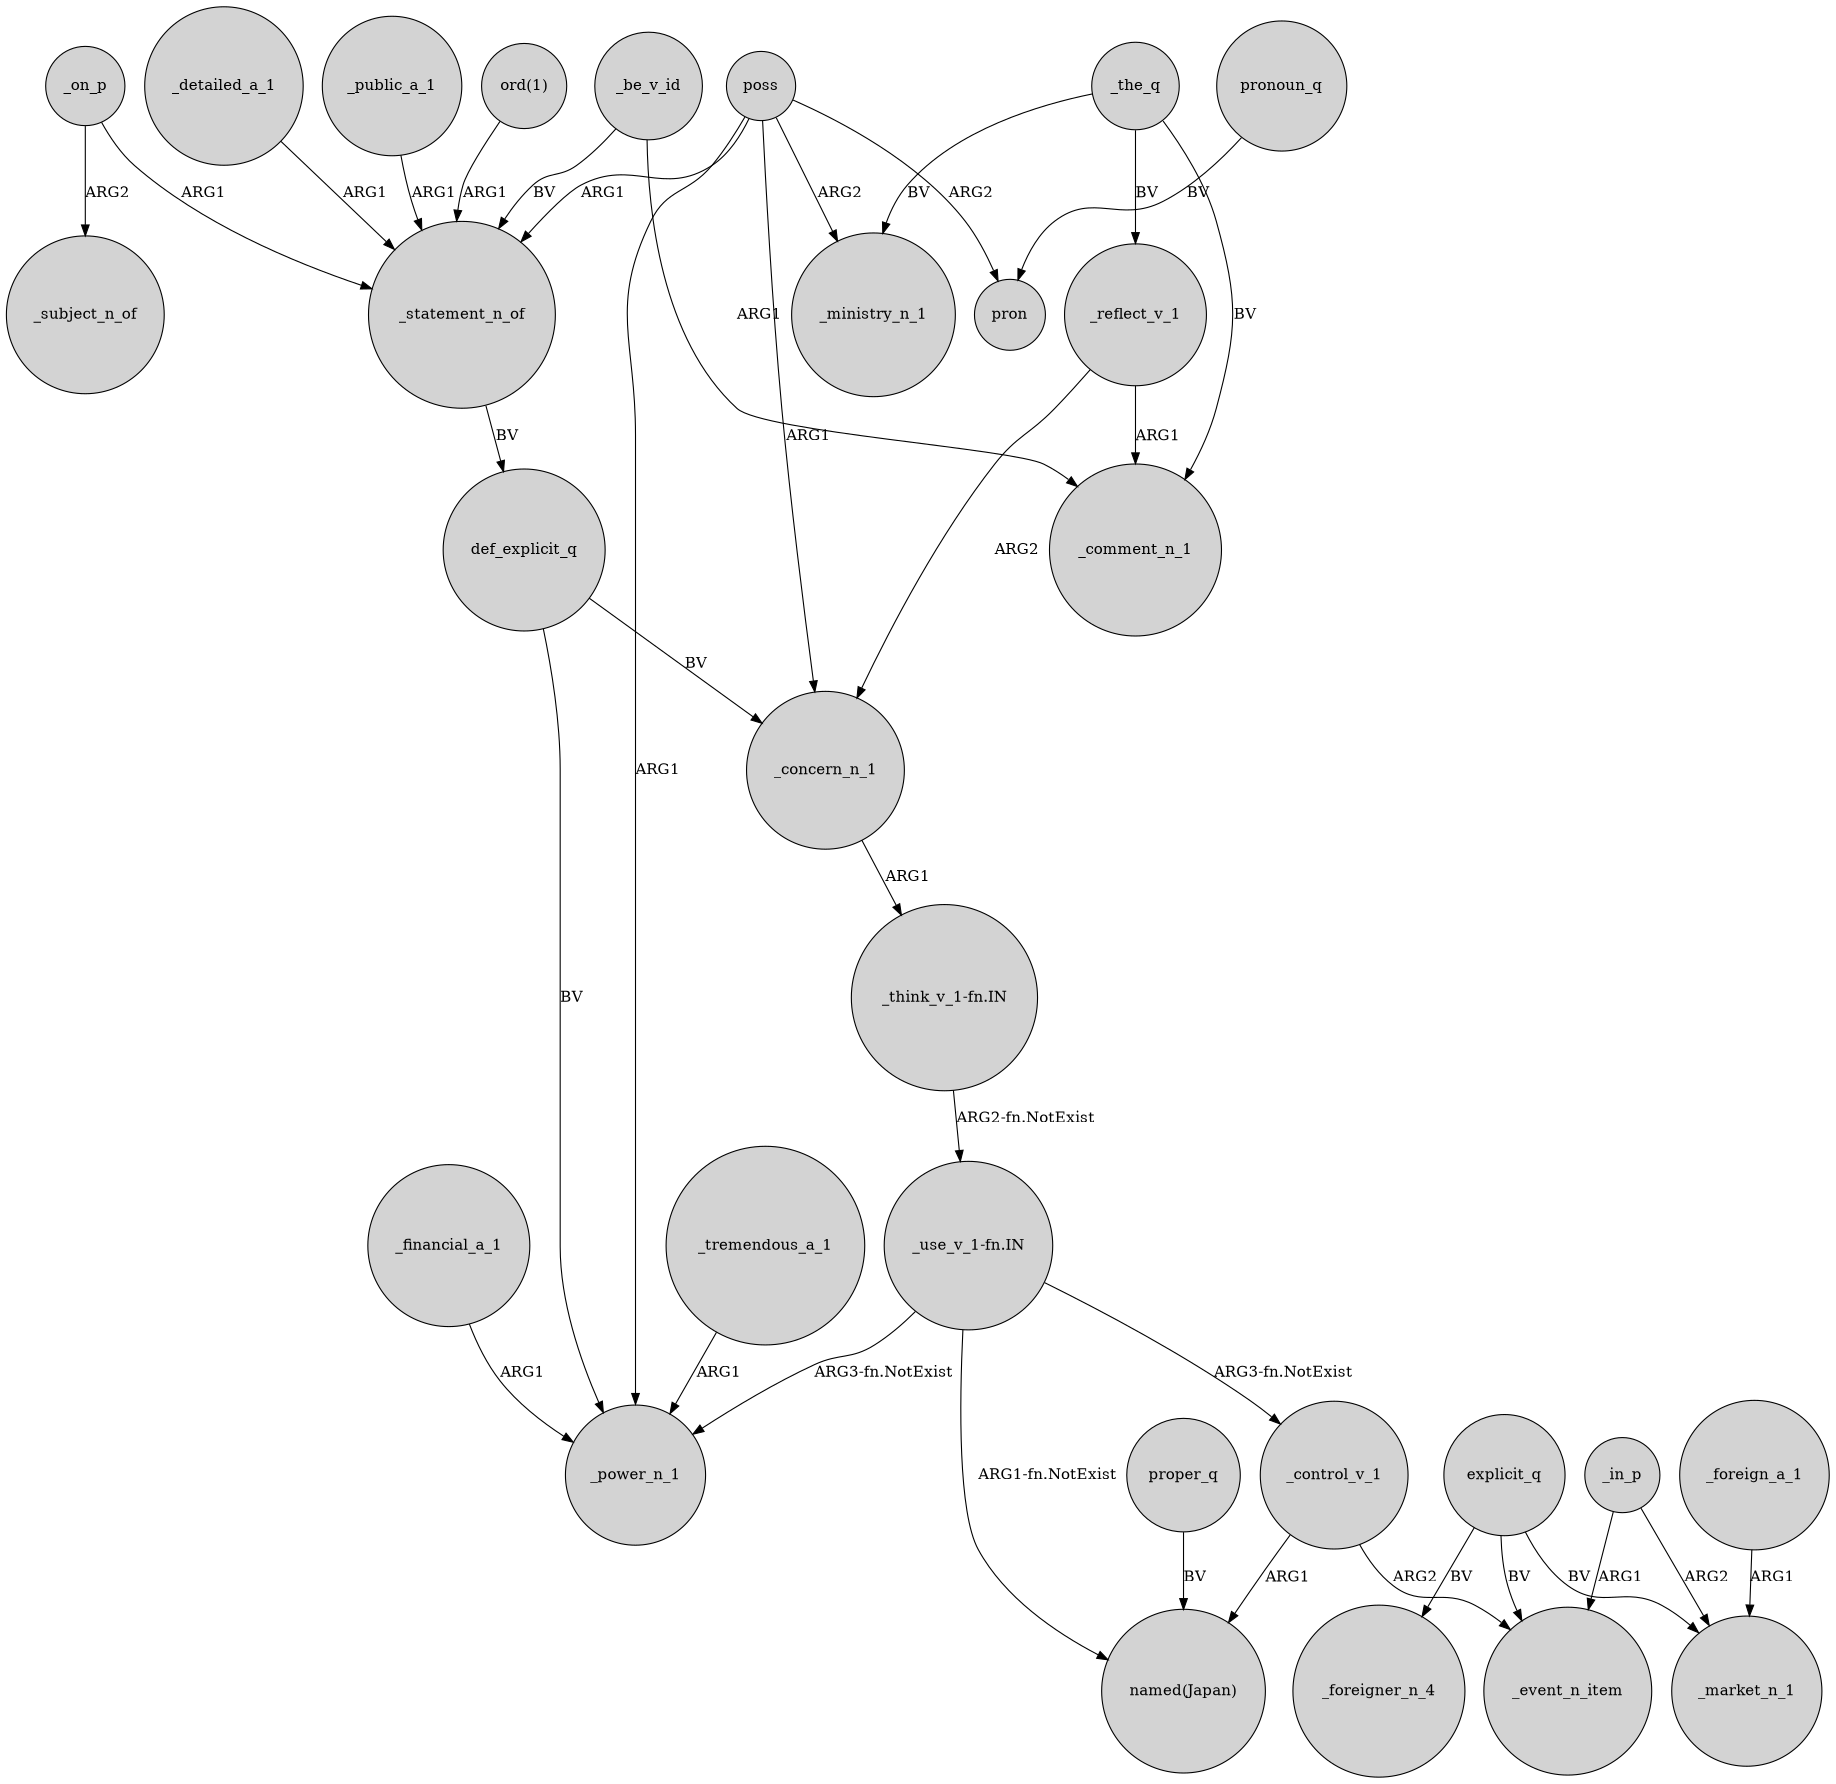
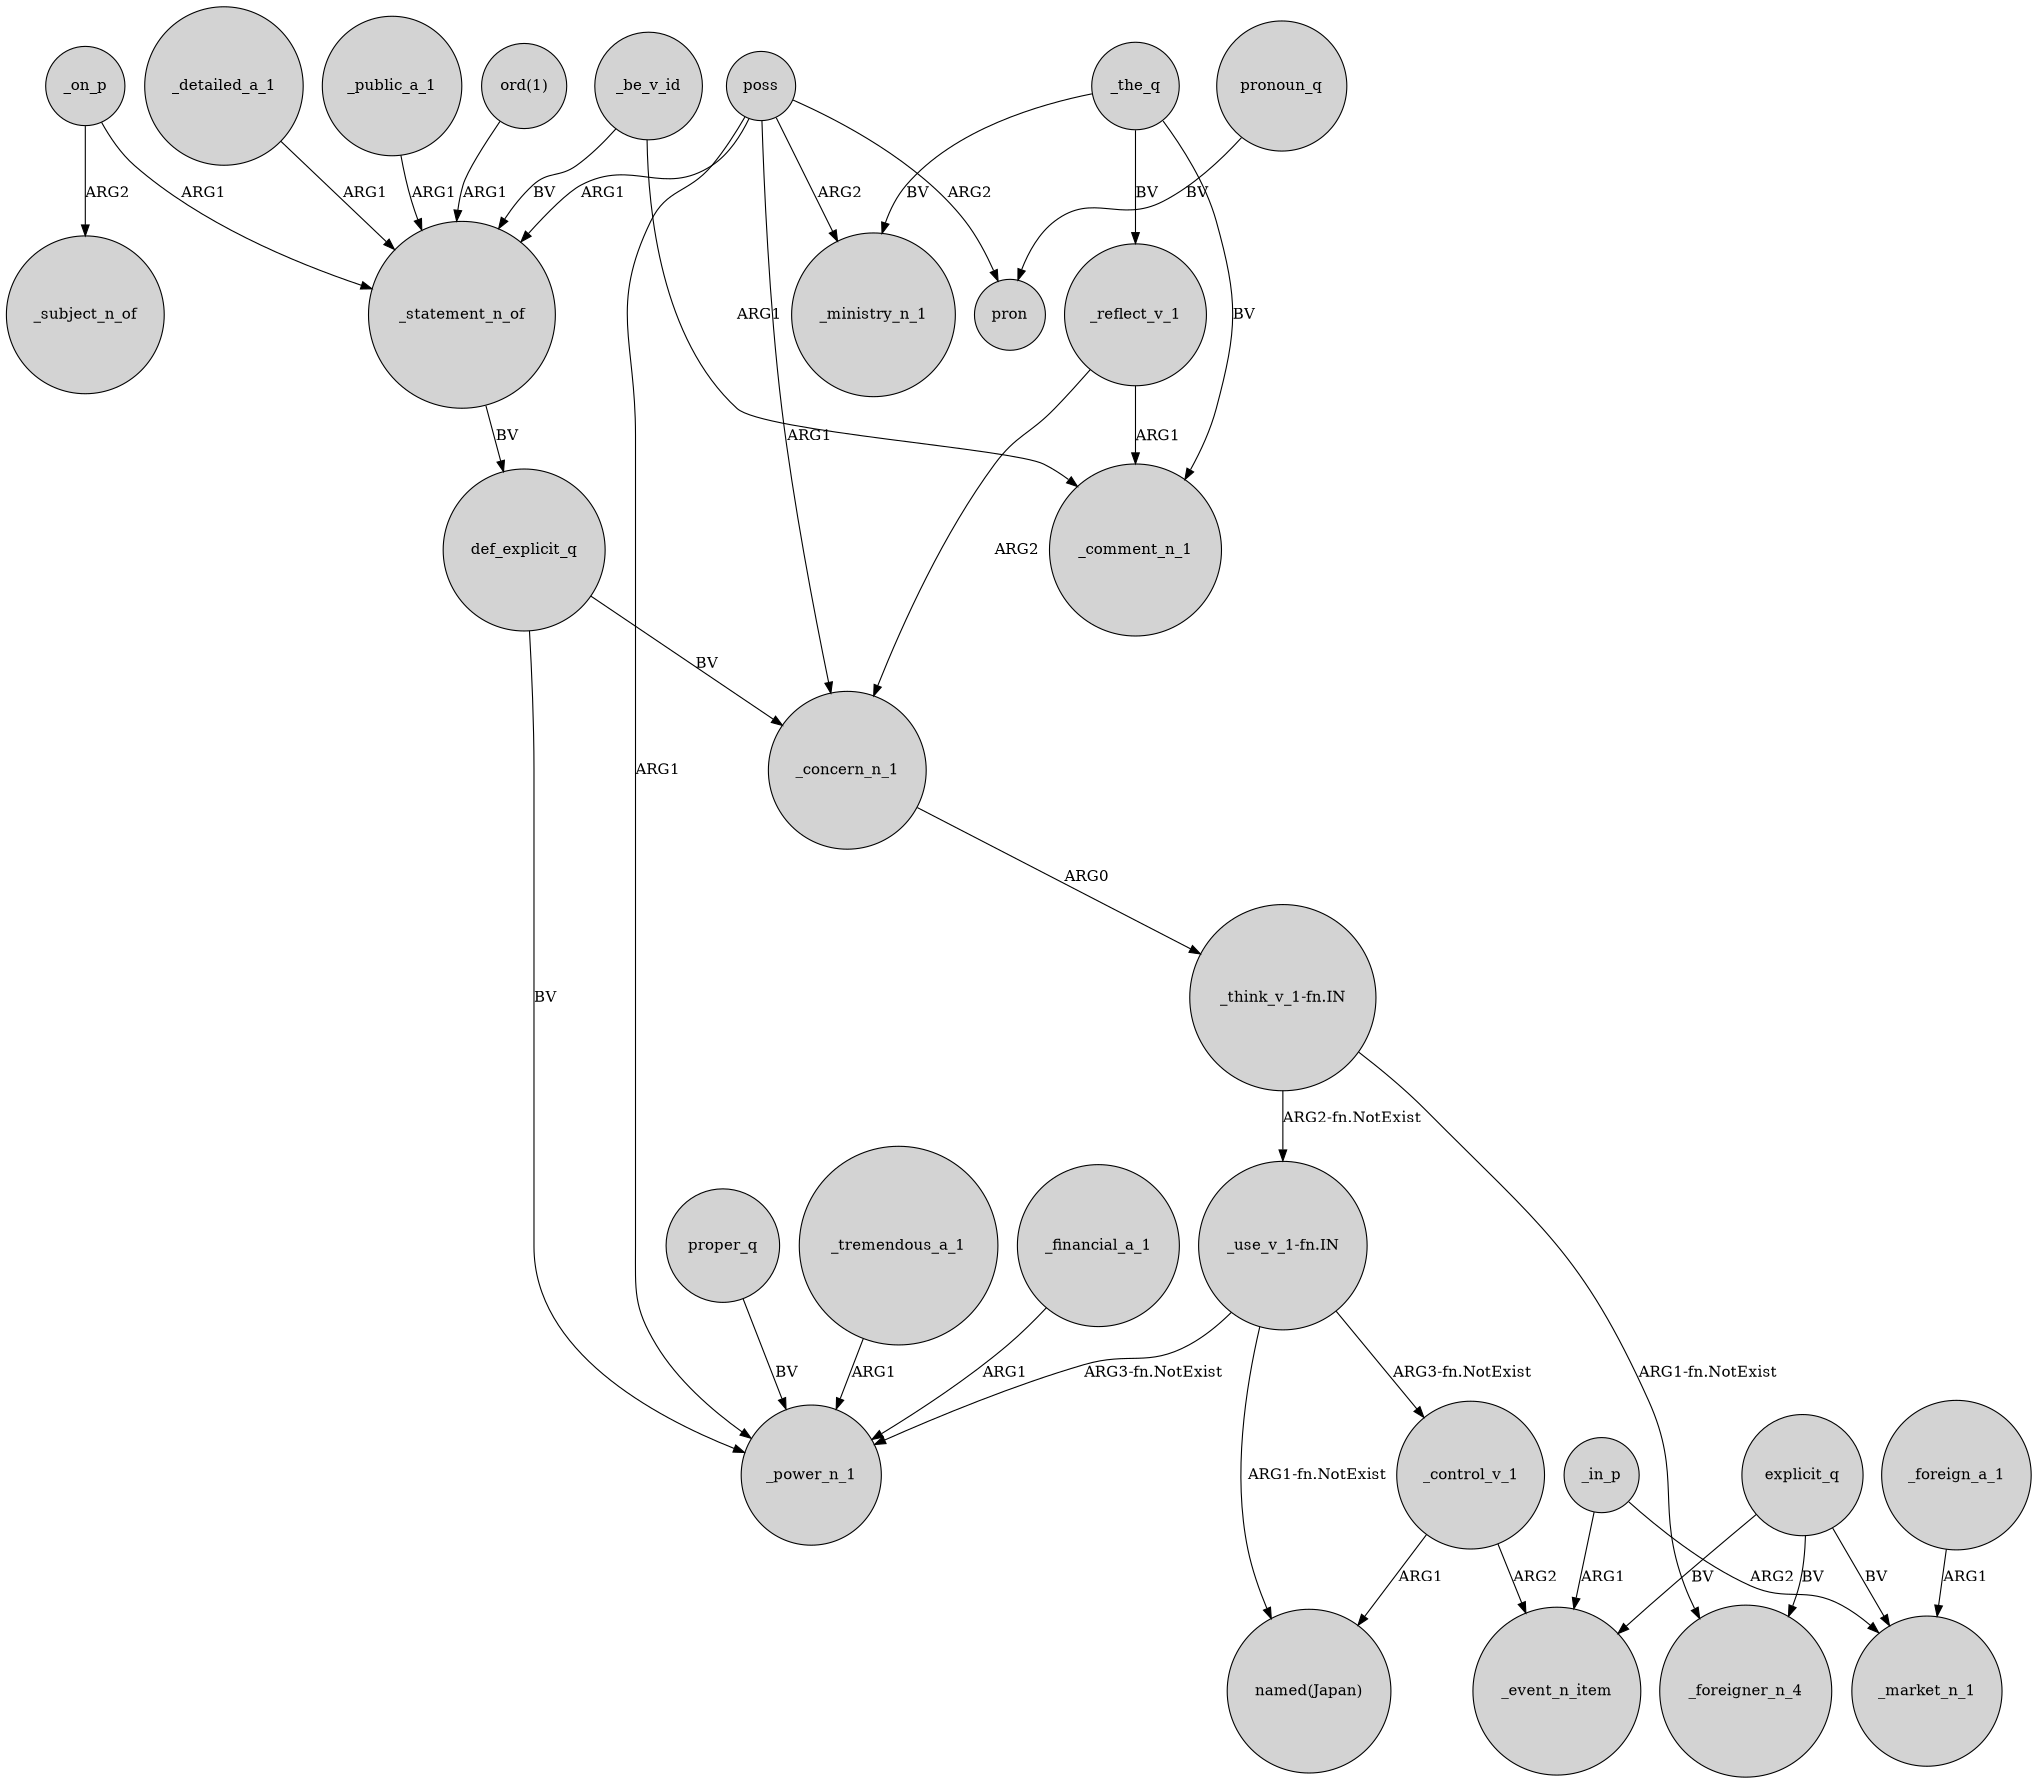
edge "_concern_n_1" -> "_think_v_1-fn.IN": label "ARG1" -> "ARG0"
edge "_think_v_1-fn.IN" -> "_foreigner_n_4": added, label "ARG1-fn.NotExist"
edge "proper_q" -> "named(Japan)": now "proper_q" -> "_power_n_1"
